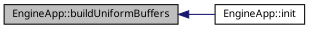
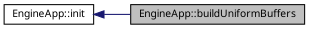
edge "EngineApp::init" -> "EngineApp::buildUniformBuffers": reversed
